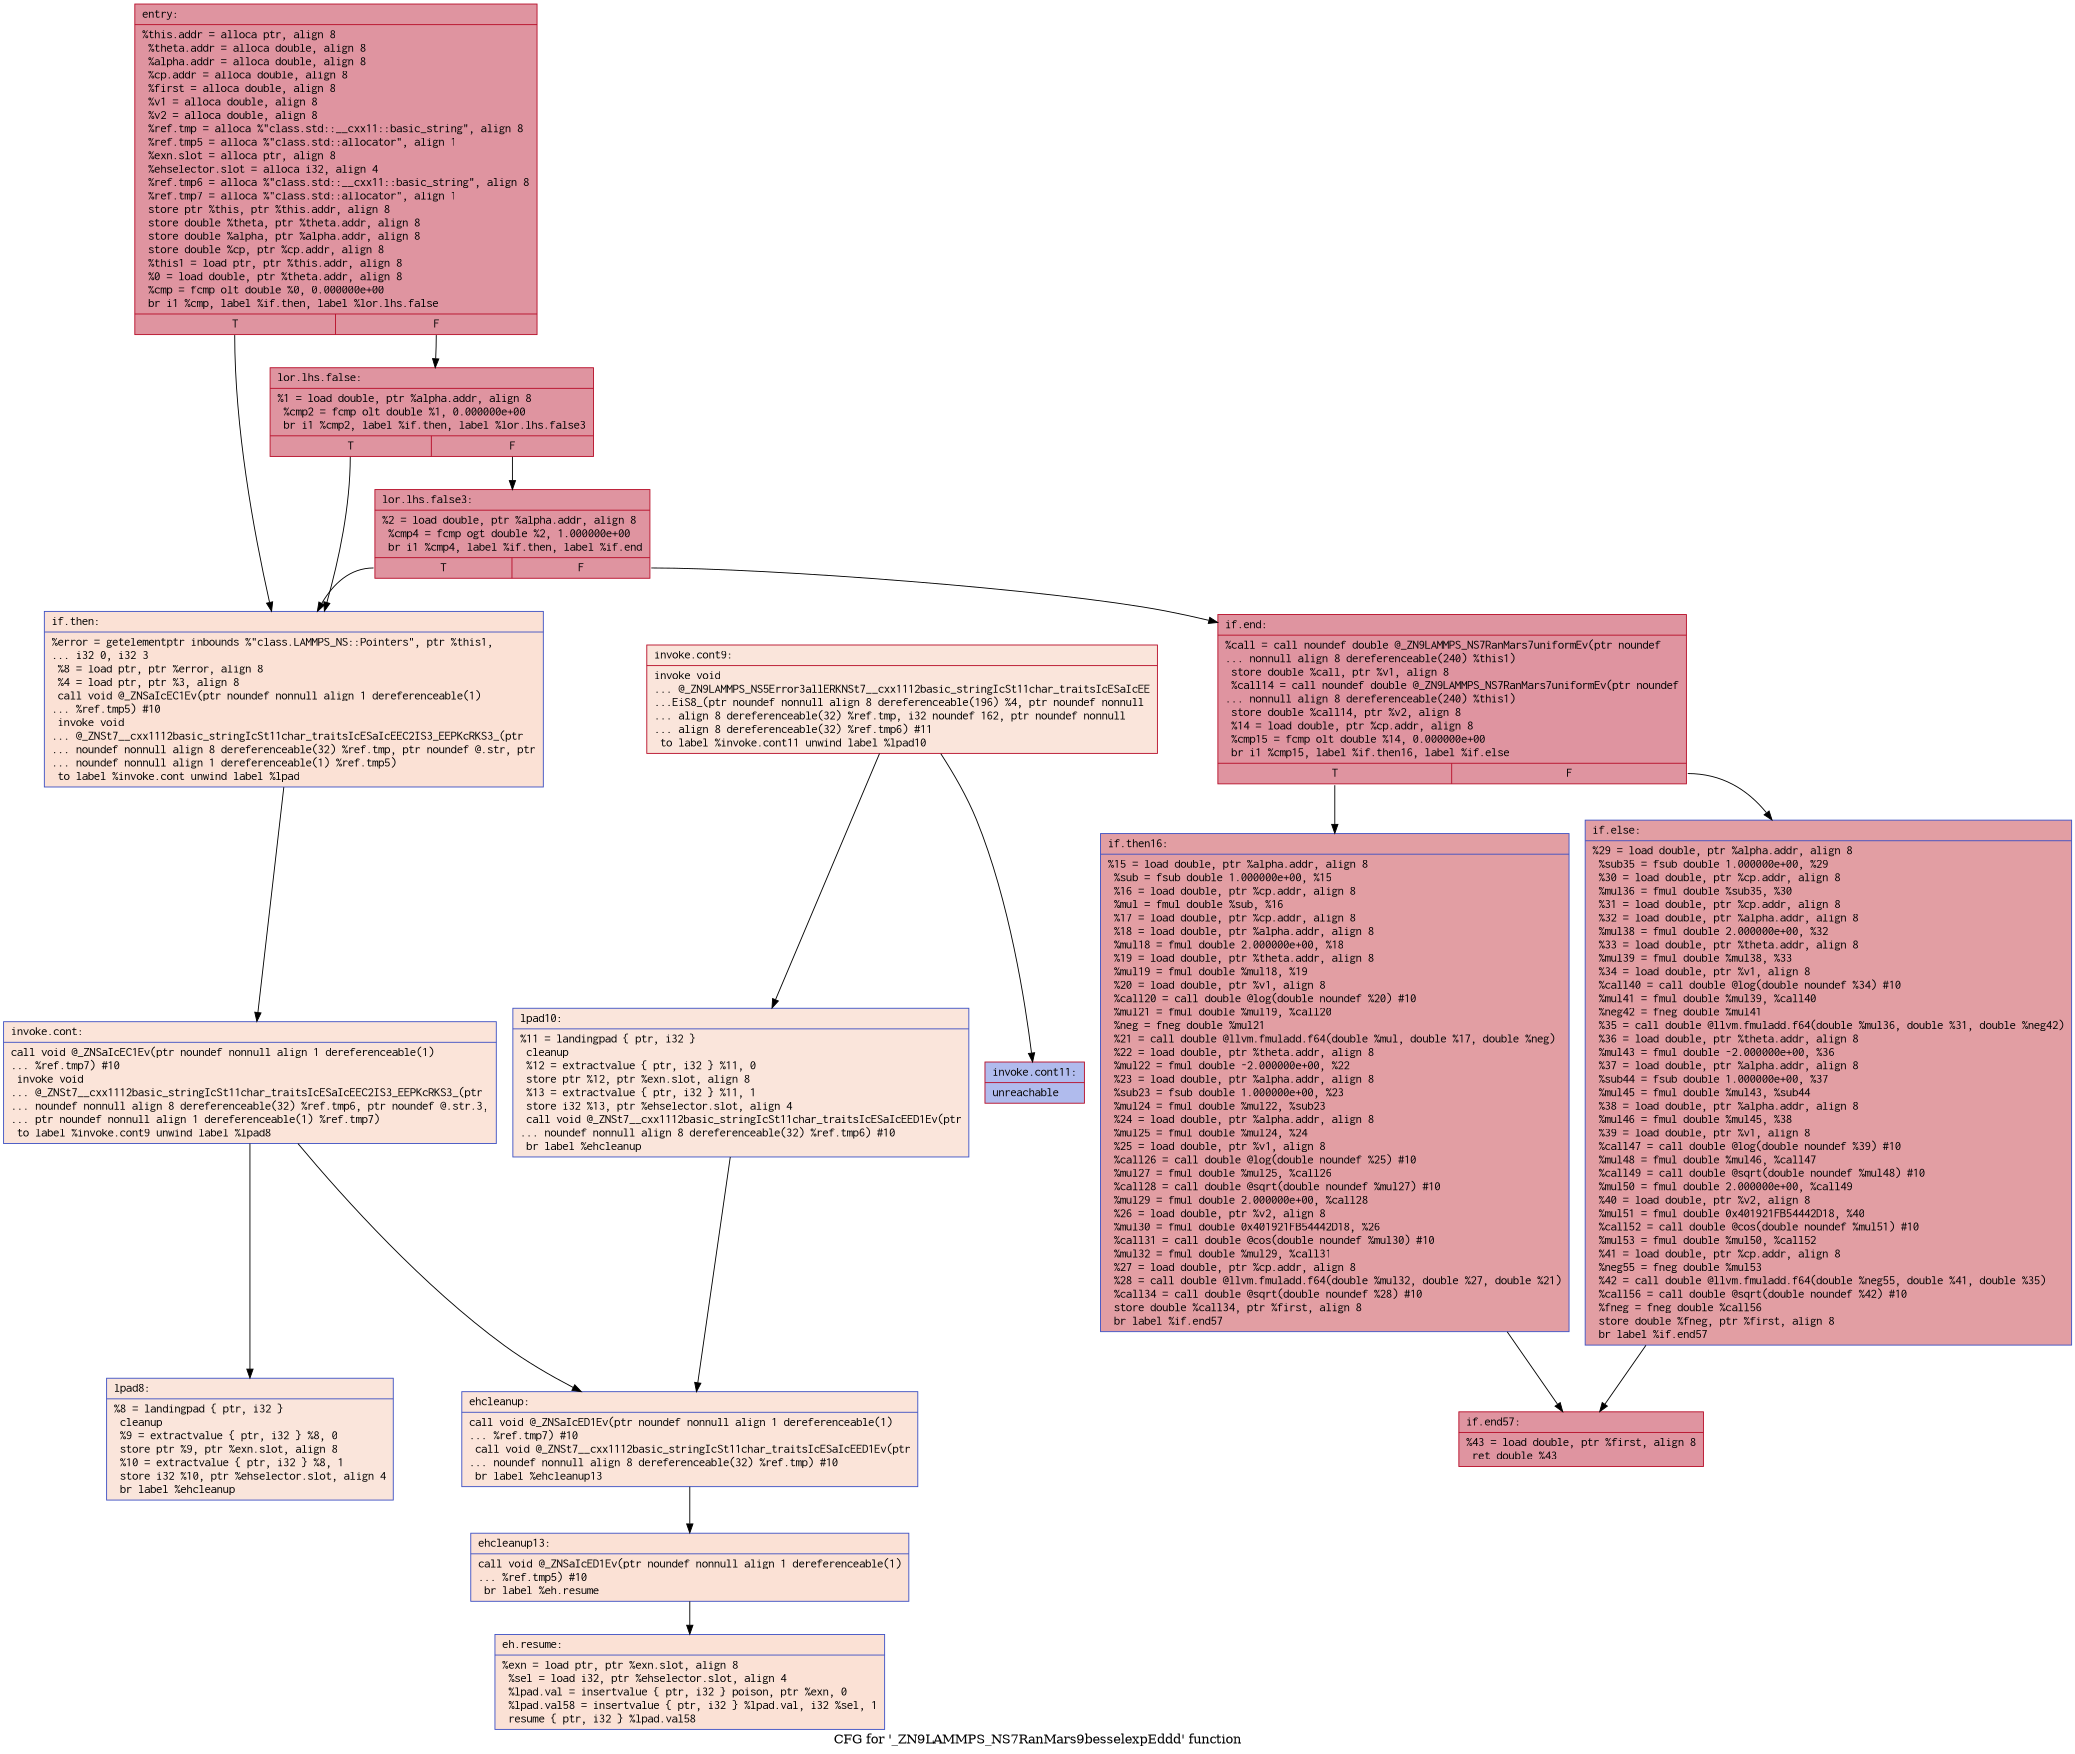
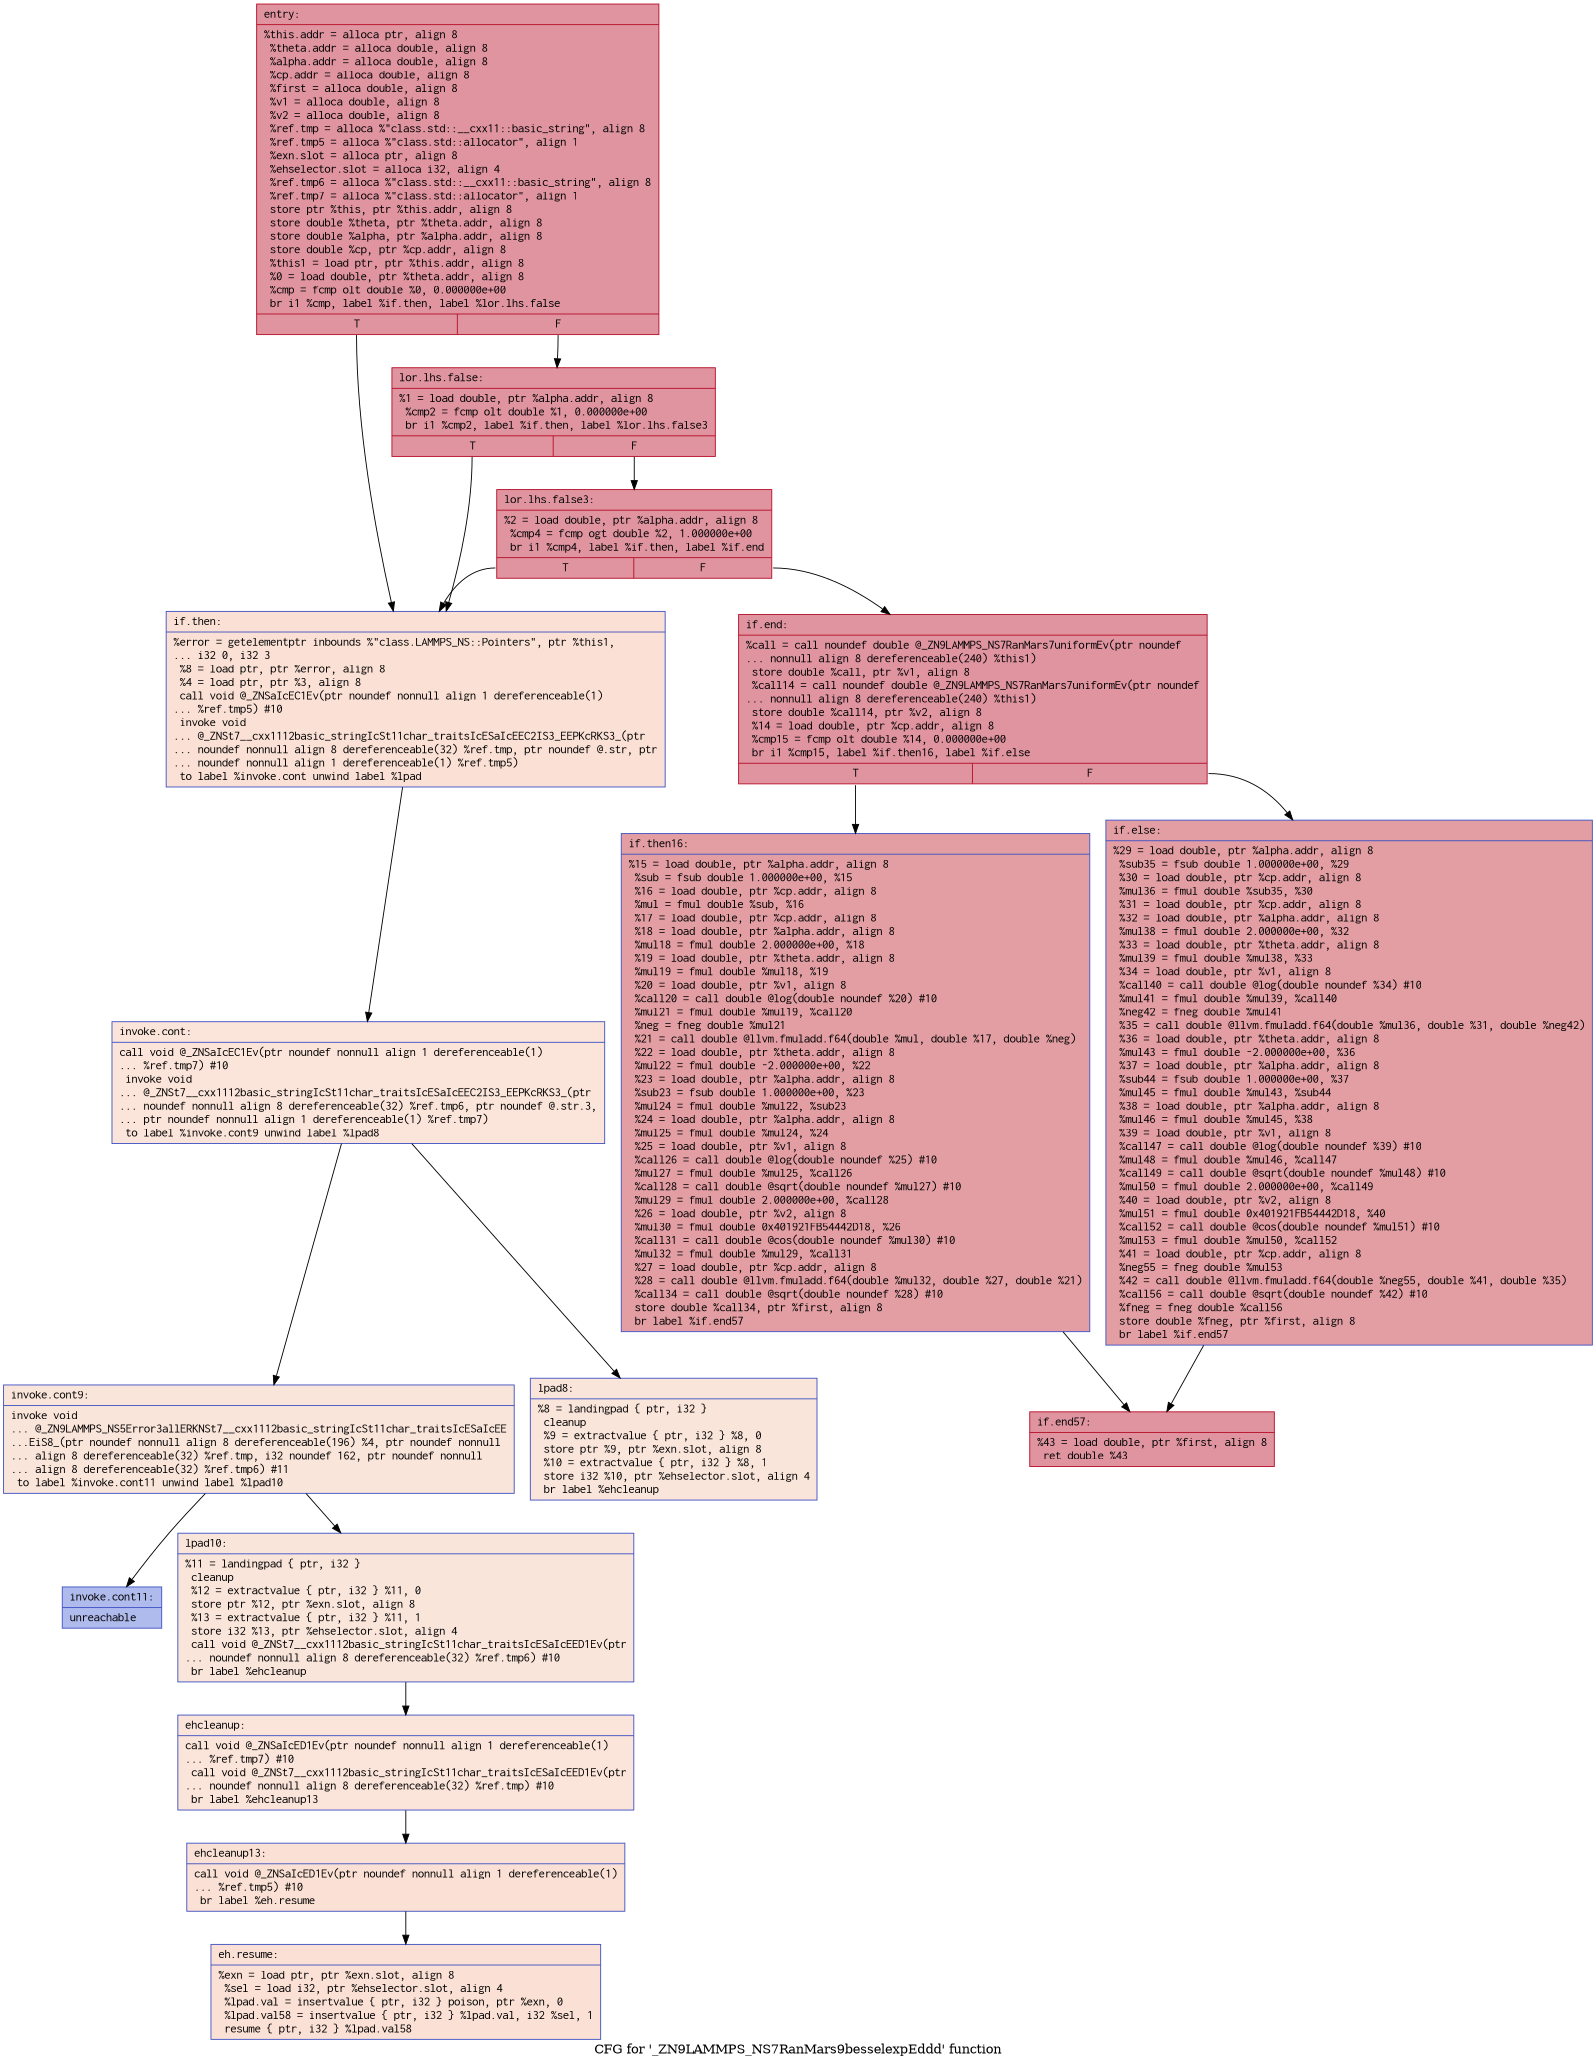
node "invoke.cont9:": color #b70d28ff -> #3d50c3ff
node "invoke.cont11:": color #b70d28ff -> #3d50c3ff
edge "invoke.cont:" -> "ehcleanup:": now "invoke.cont:" -> "invoke.cont9:"
